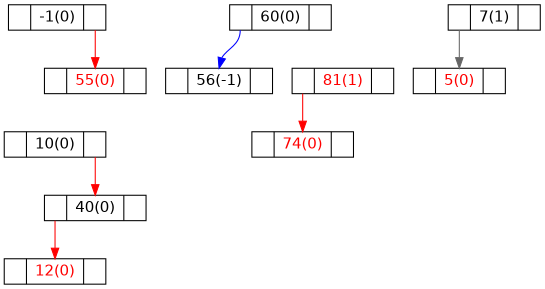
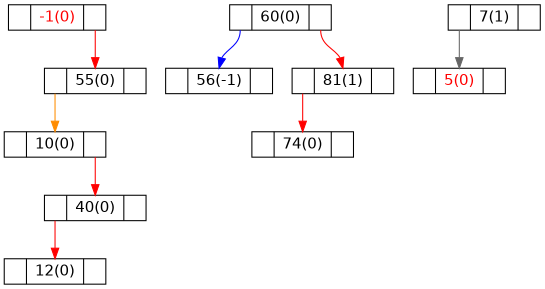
node "-1(0)": fontcolor black -> red
edge "60(0)" -> "81(1)": added
node "55(0)": fontcolor red -> black
node "81(1)": fontcolor red -> black
edge "55(0)" -> "10(0)": added
node "74(0)": fontcolor red -> black
node "12(0)": fontcolor red -> black
